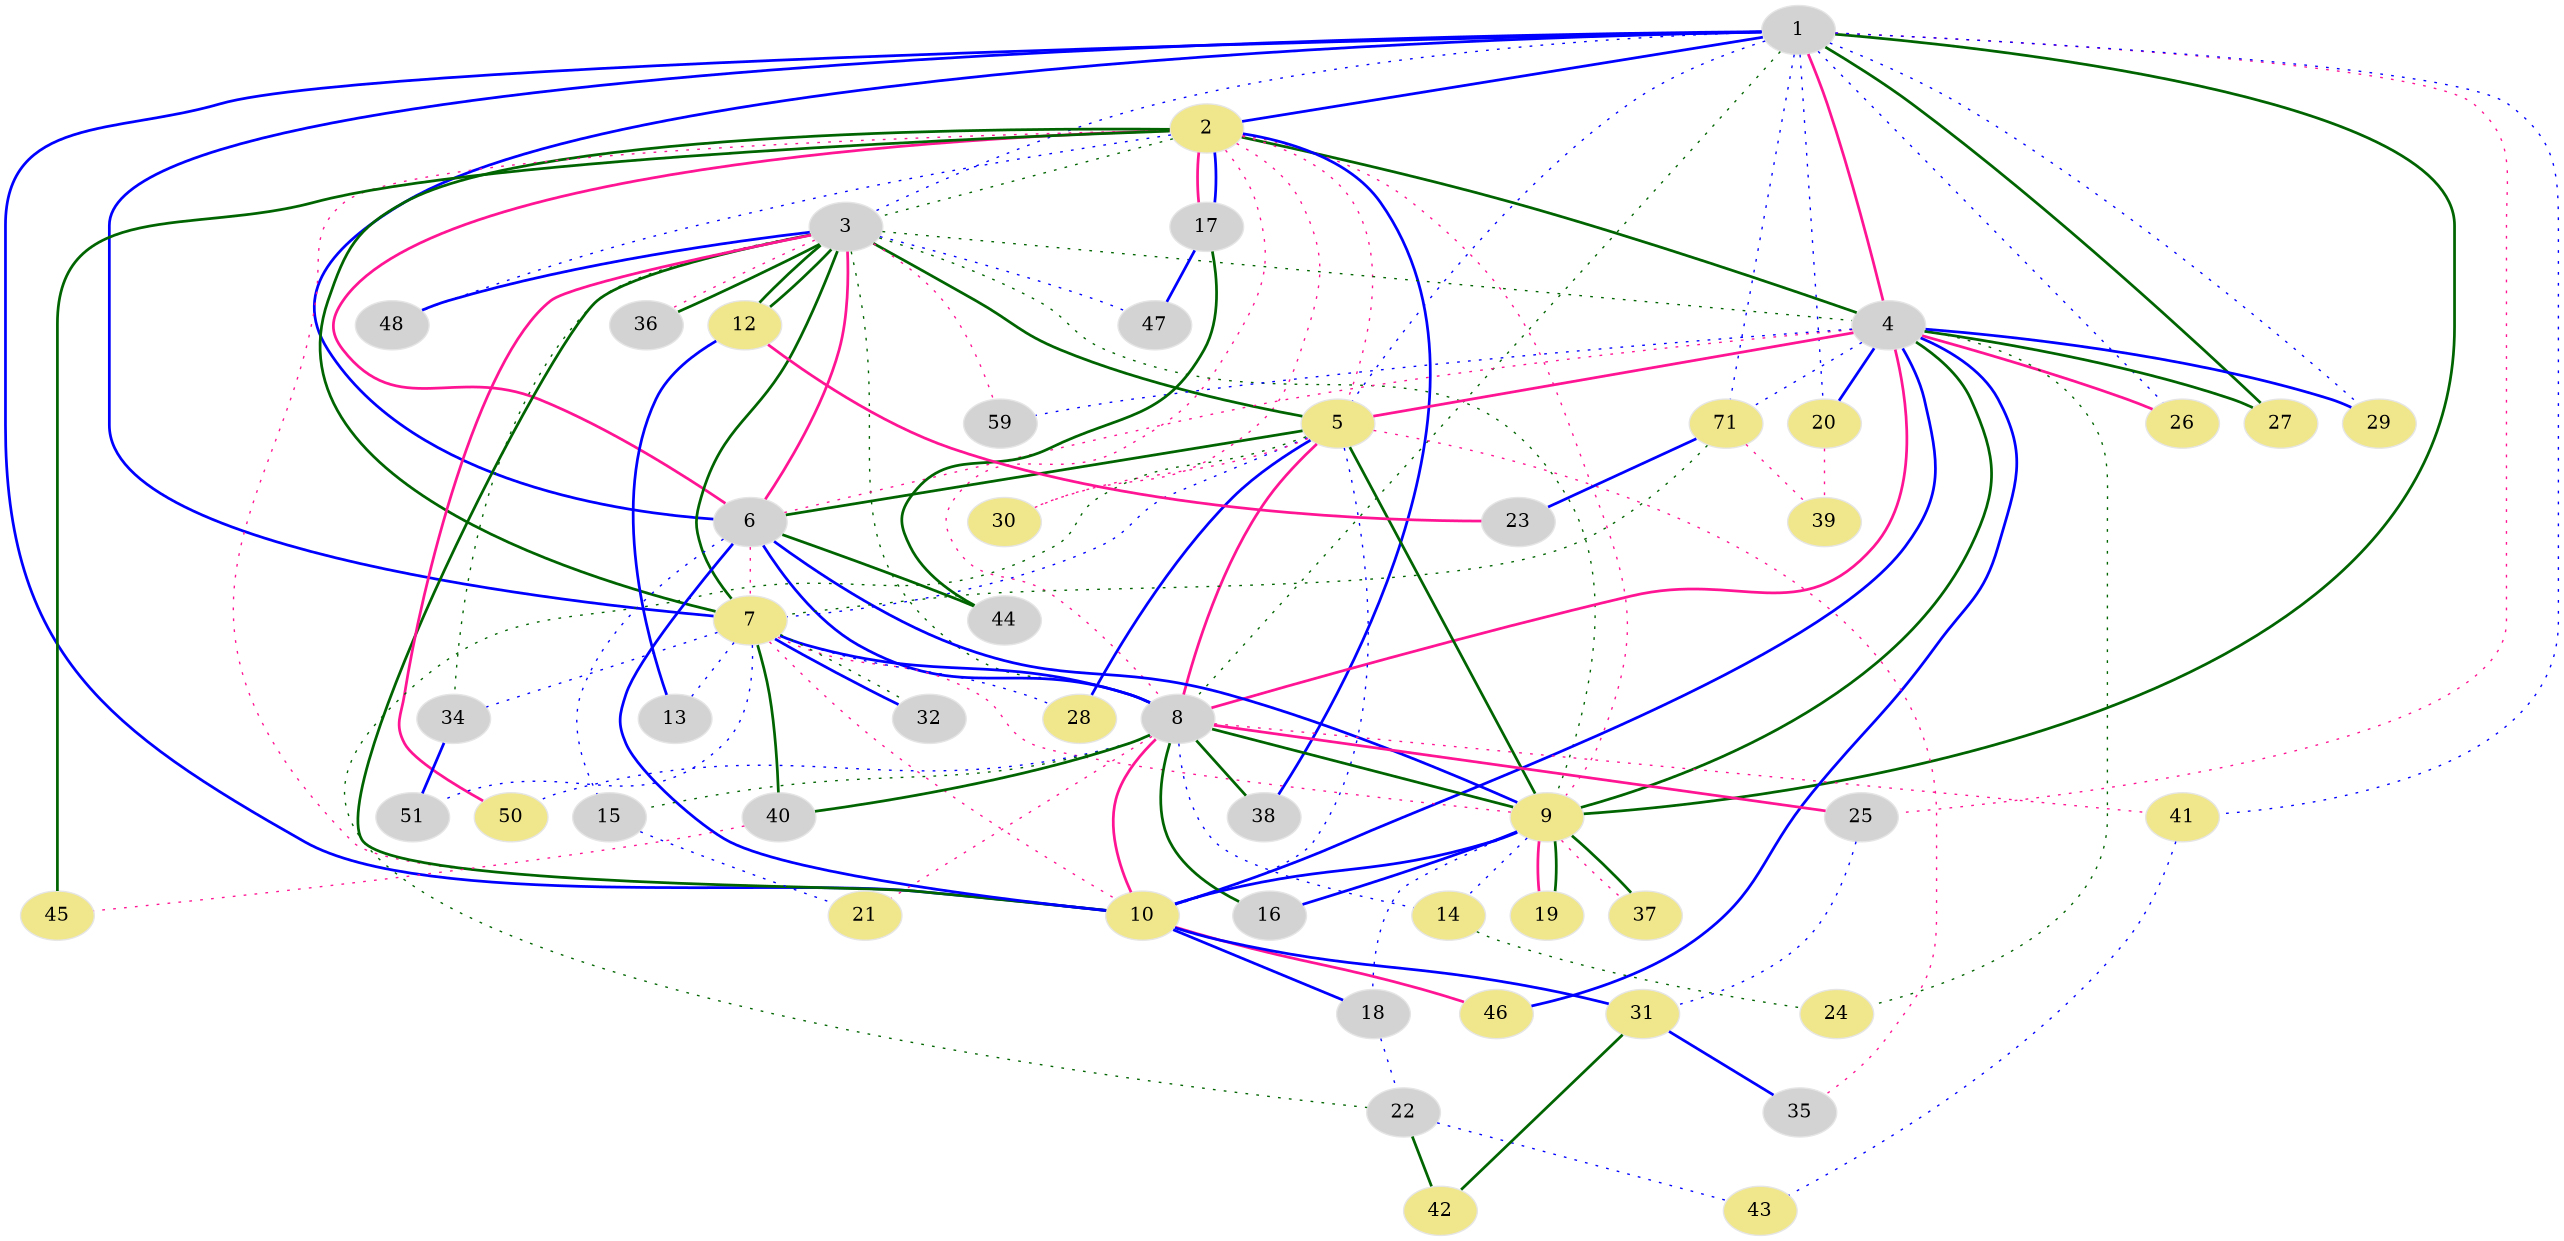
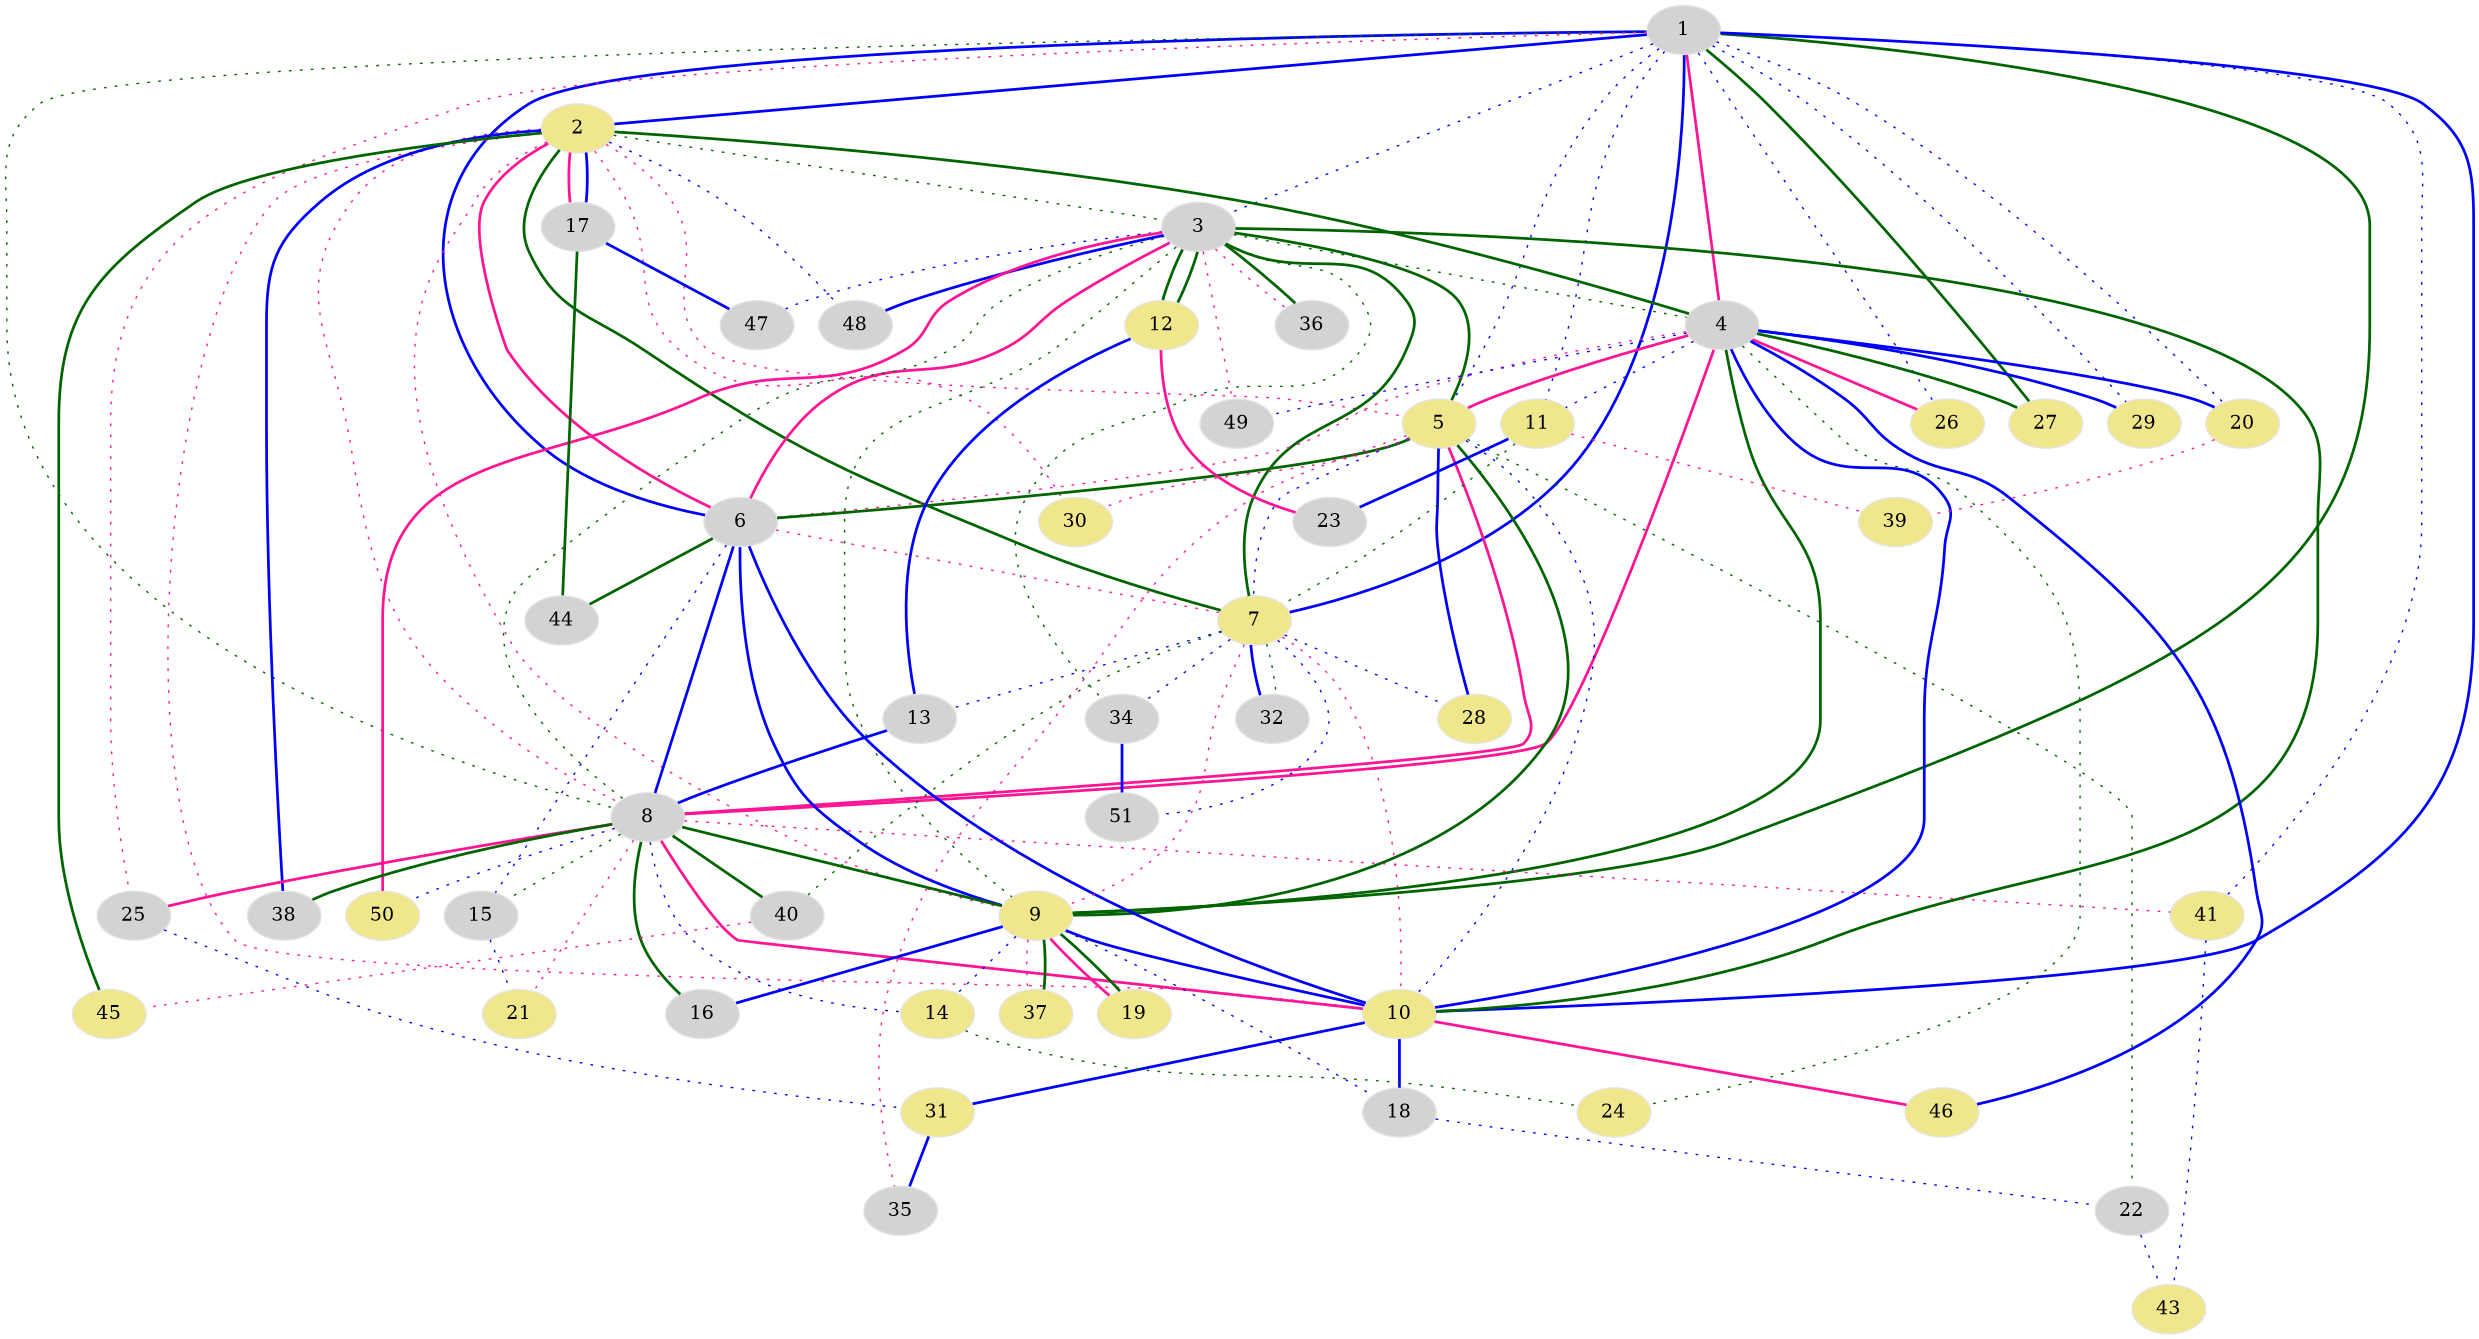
node "59": label "59" -> "49"
node "71": label "71" -> "11"
edge "7" -- "8": now "13" -- "8"
edge "7" -- "40": style bold -> dotted
node "42": removed
